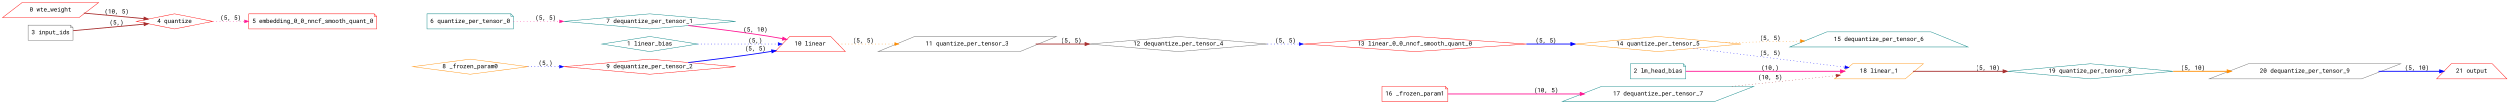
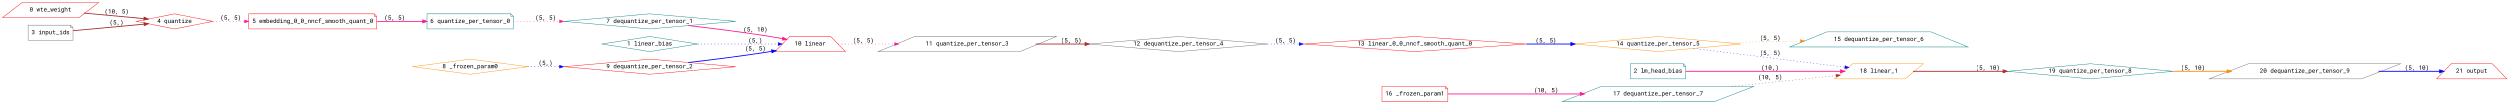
edge "5 embedding_0_0_nncf_smooth_quant_0" -> "6 quantize_per_tensor_0": added, label "(5, 5)"
edge "10 linear" -> "11 quantize_per_tensor_3": color darkorange -> deeppink
